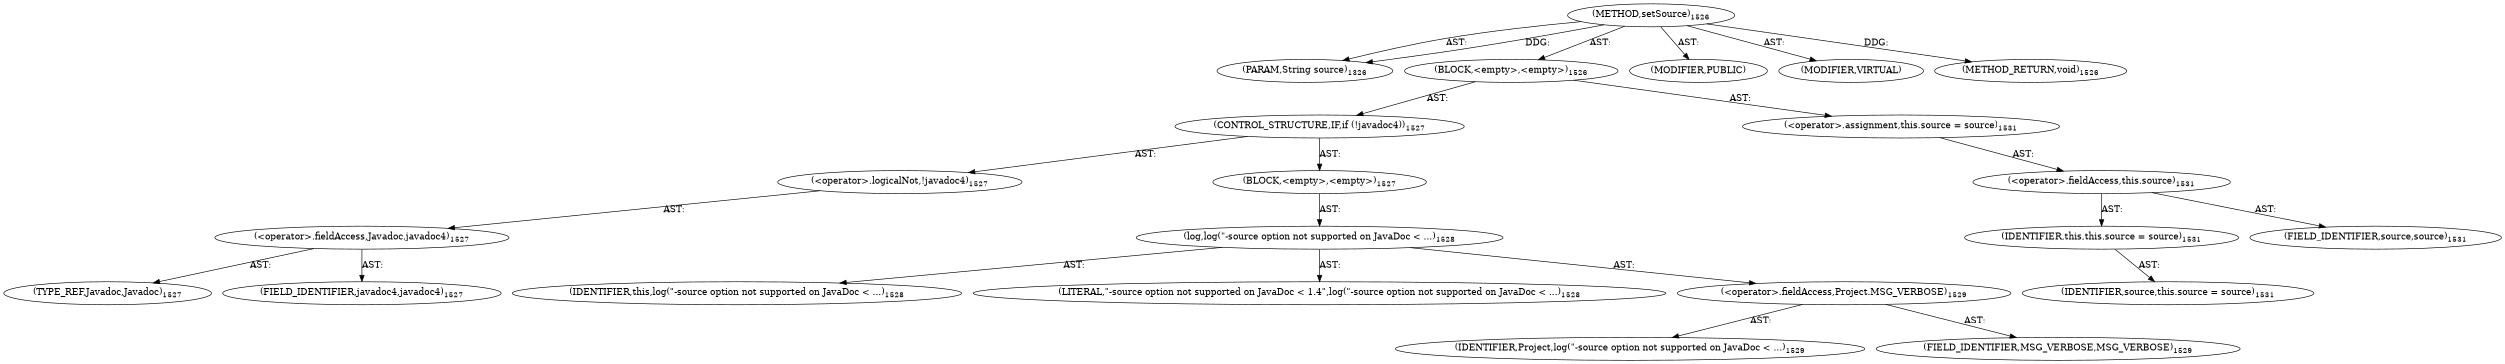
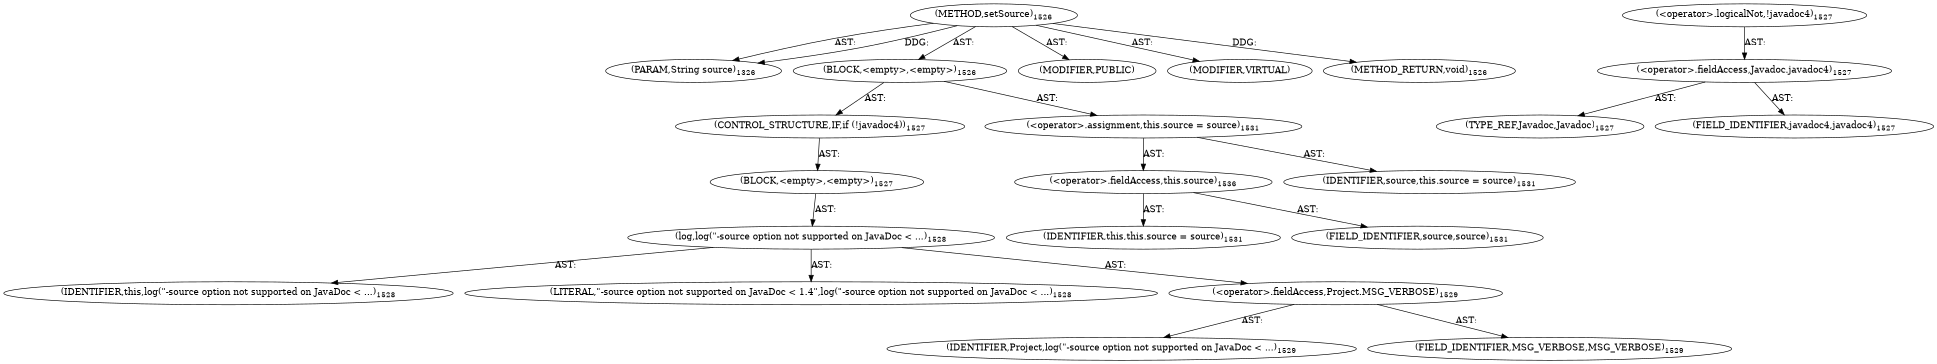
edge "(CONTROL_STRUCTURE,IF,if (!javadoc4))" -> "(<operator>.logicalNot,!javadoc4)": removed, label "AST:"
node "(<operator>.fieldAccess,this.source)": text "1531" -> "1536"
edge "(IDENTIFIER,this,this.source = source)" -> "(IDENTIFIER,source,this.source = source)": now "(<operator>.assignment,this.source = source)" -> "(IDENTIFIER,source,this.source = source)"
